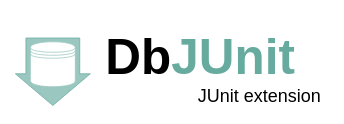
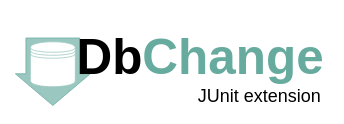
node "DbJUnit": label "DbJUnit" -> "DbChange"
